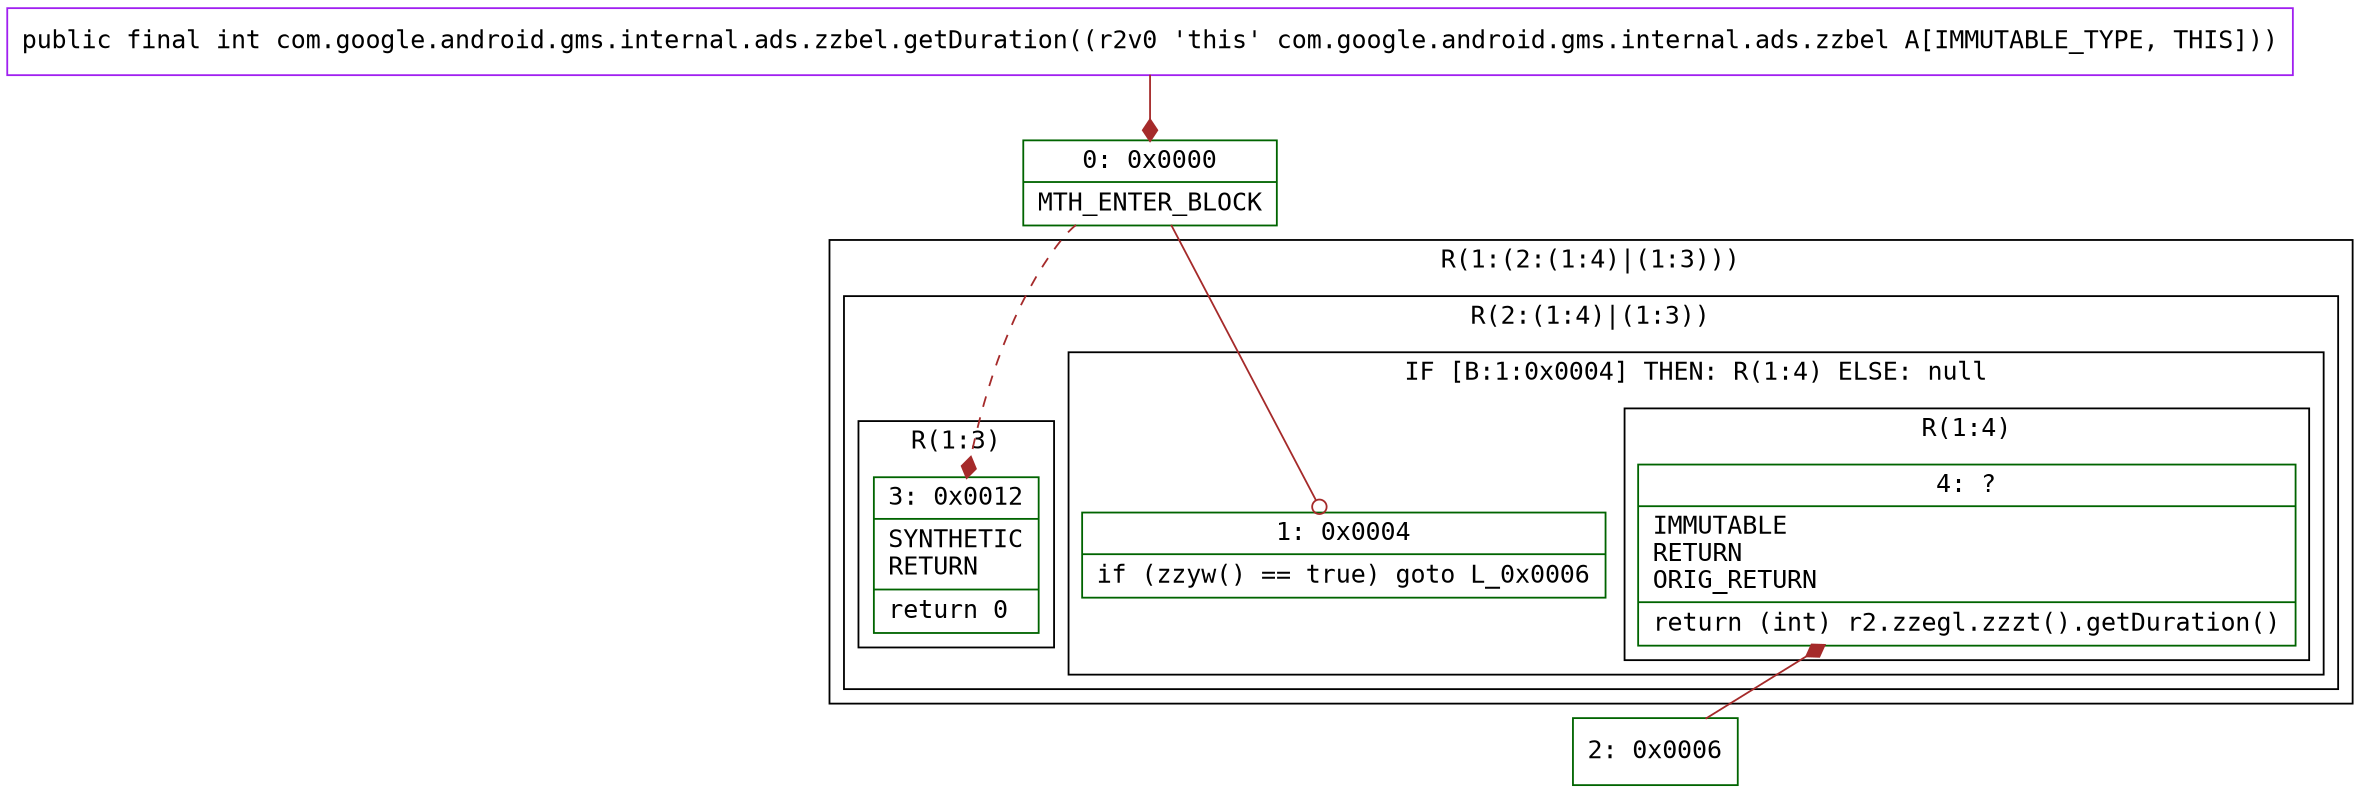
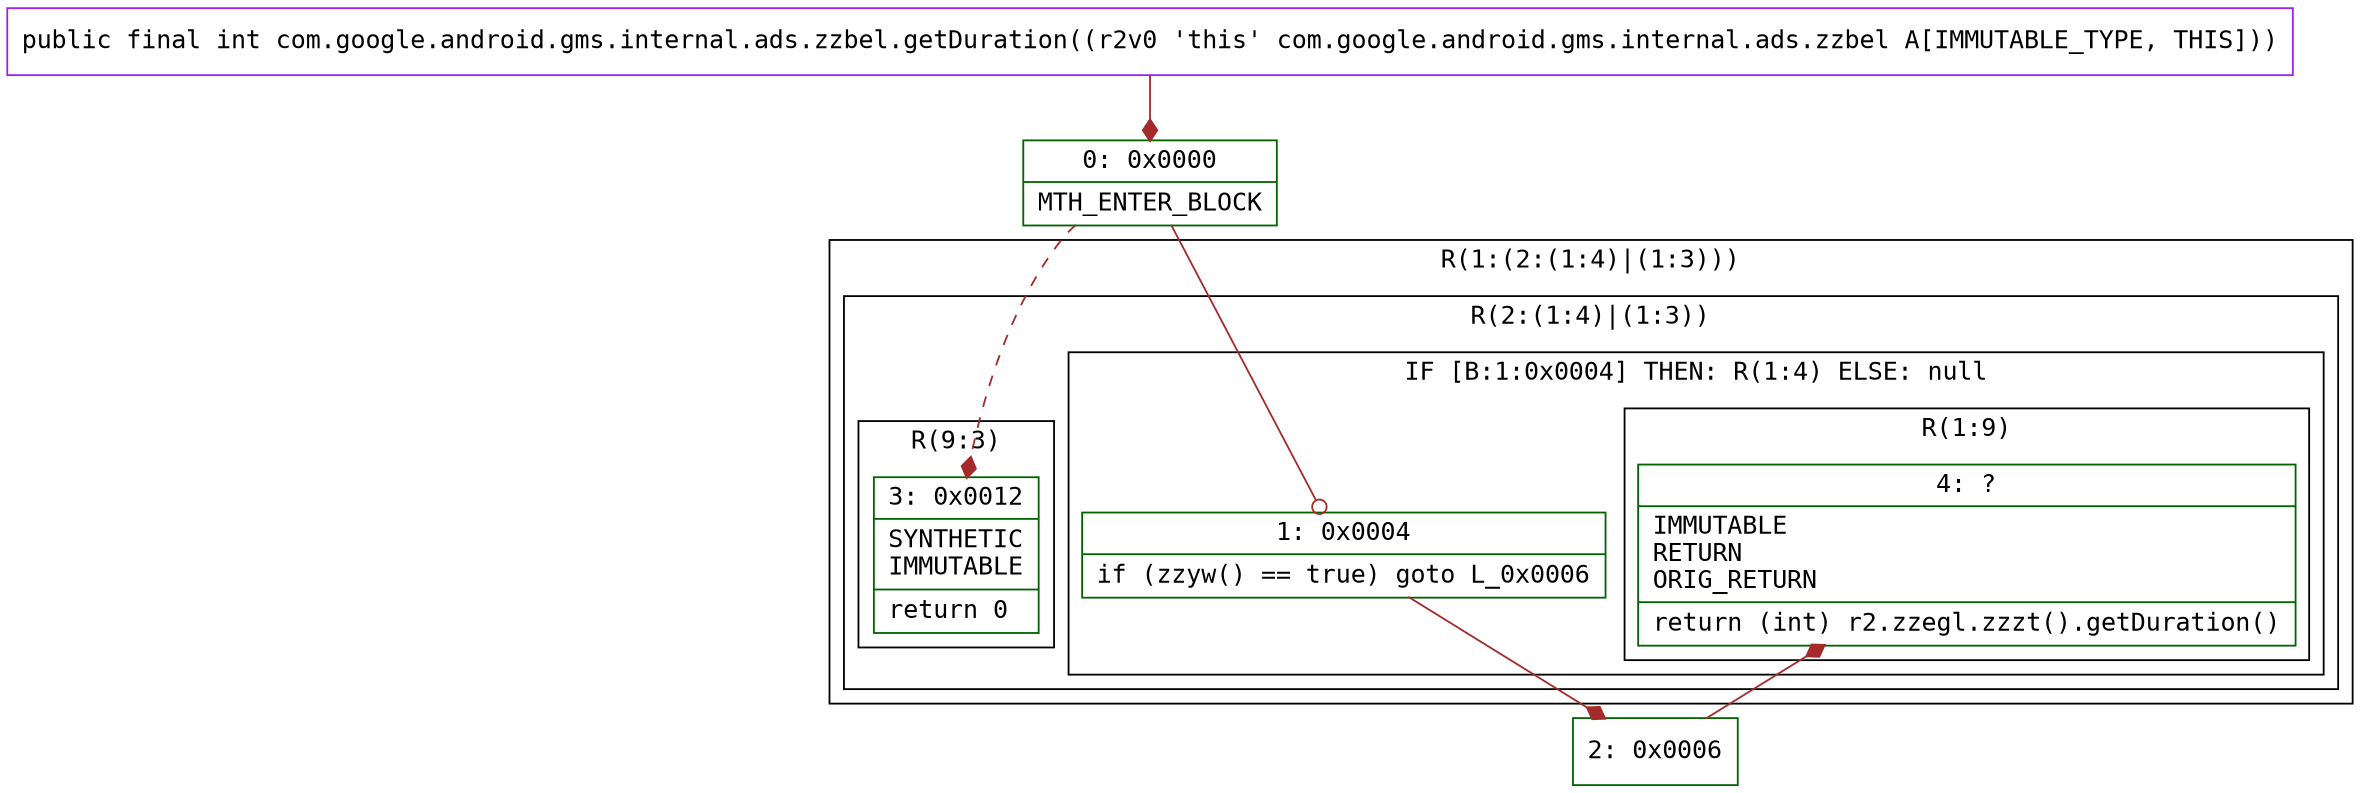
cluster "R(1:4)": label "R(1:4)" -> "R(1:9)"
cluster "R(1:3)": label "R(1:3)" -> "R(9:3)"
node "3: 0x0012": text "RETURN" -> "IMMUTABLE"
edge "1: 0x0004" -> "2: 0x0006": added
